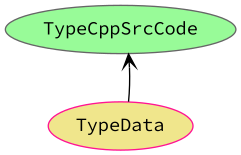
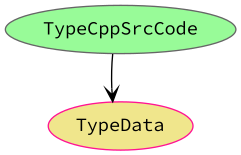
edge "TypeData" -> "TypeCppSrcCode": reversed
